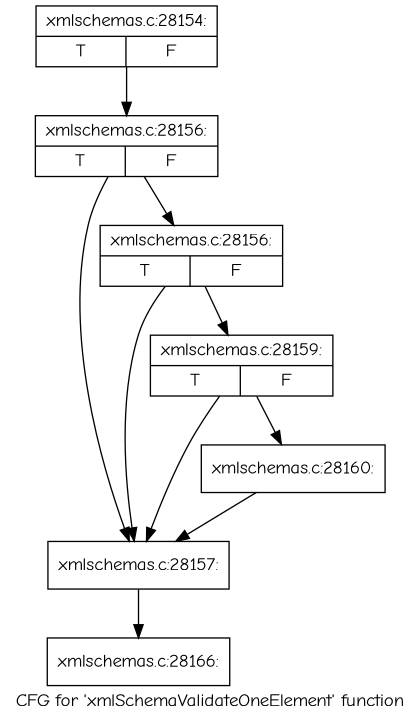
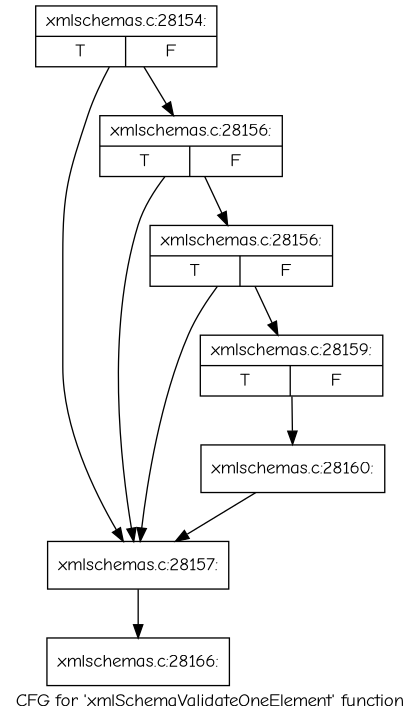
edge "xmlschemas.c:28159:" -> "xmlschemas.c:28157:": now "xmlschemas.c:28154:" -> "xmlschemas.c:28157:"
